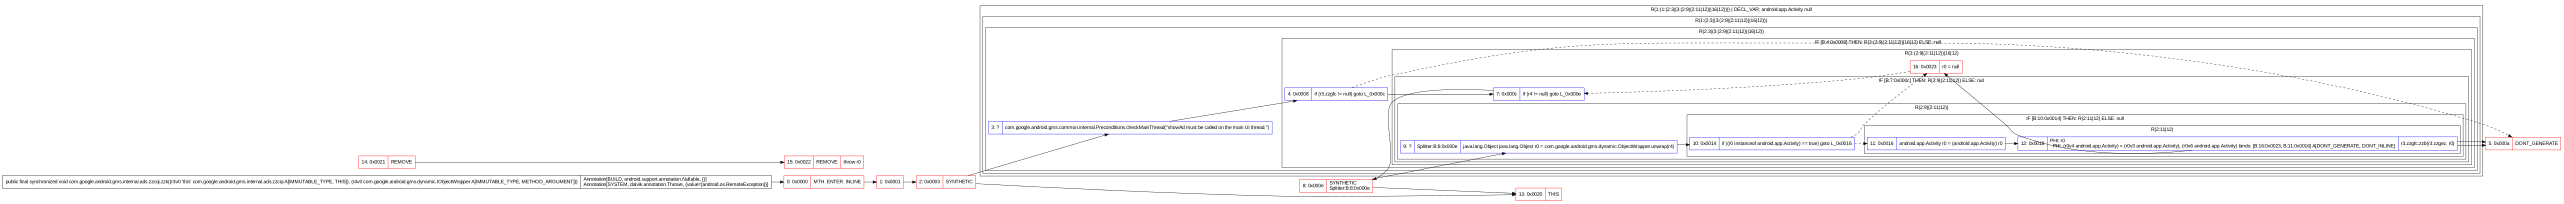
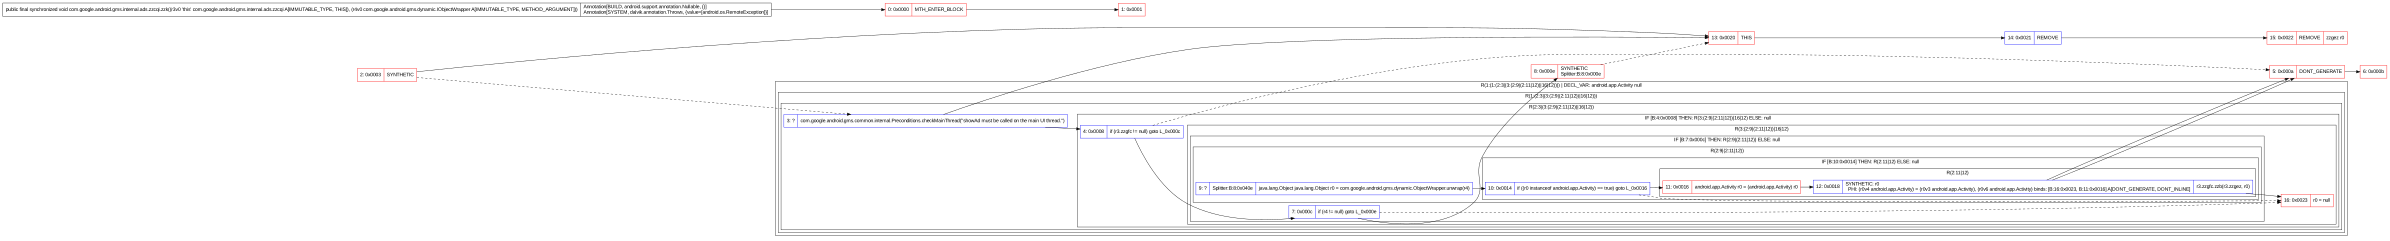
edge "13: 0x0020" -> "14: 0x0021": added
edge "3: ?" -> "13: 0x0020": added
node "6: 0x000b": added
edge "16: 0x0023" -> "7: 0x000c": reversed
node "12: 0x0018": text "PHI: r0" -> "SYNTHETIC: r0"
edge "10: 0x0014" -> "11: 0x0016": style dashed -> solid
node "11: 0x0016": color blue -> red
node "9: ?": text "Splitter:B:8:0x000e" -> "Splitter:B:8:0x040e"
edge "2: 0x0003" -> "3: ?": style solid -> dashed
node "14: 0x0021": color red -> blue
node "15: 0x0022": text "throw r0" -> "zzgez r0"
edge "8: 0x000e" -> "9: ?": removed
node "0: 0x0000": text "MTH_ENTER_INLINE" -> "MTH_ENTER_BLOCK"
edge "1: 0x0001" -> "2: 0x0003": removed
edge "8: 0x000e" -> "13: 0x0020": style solid -> dashed
